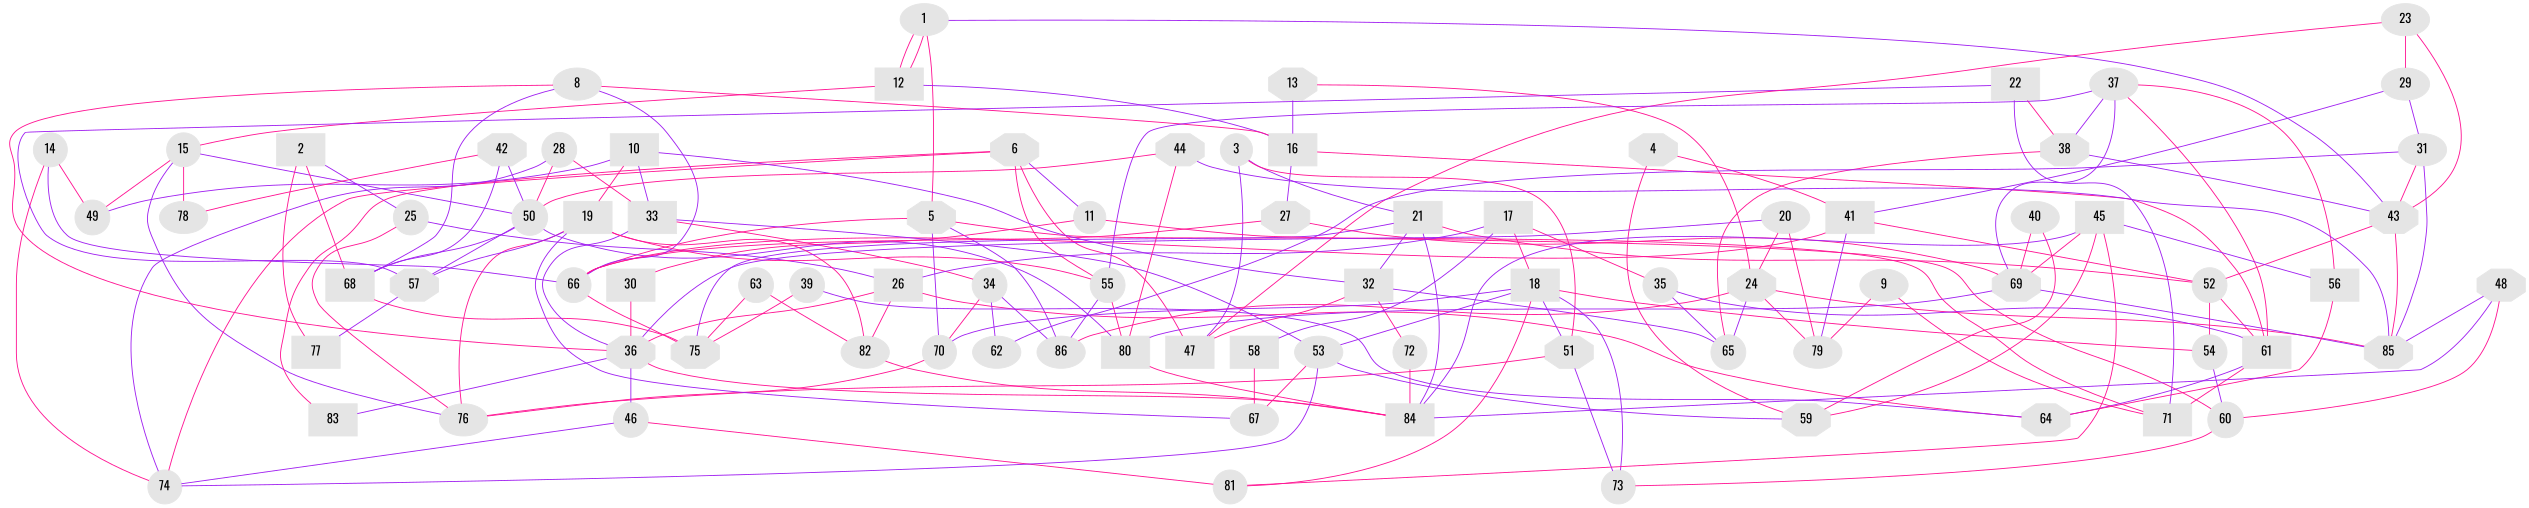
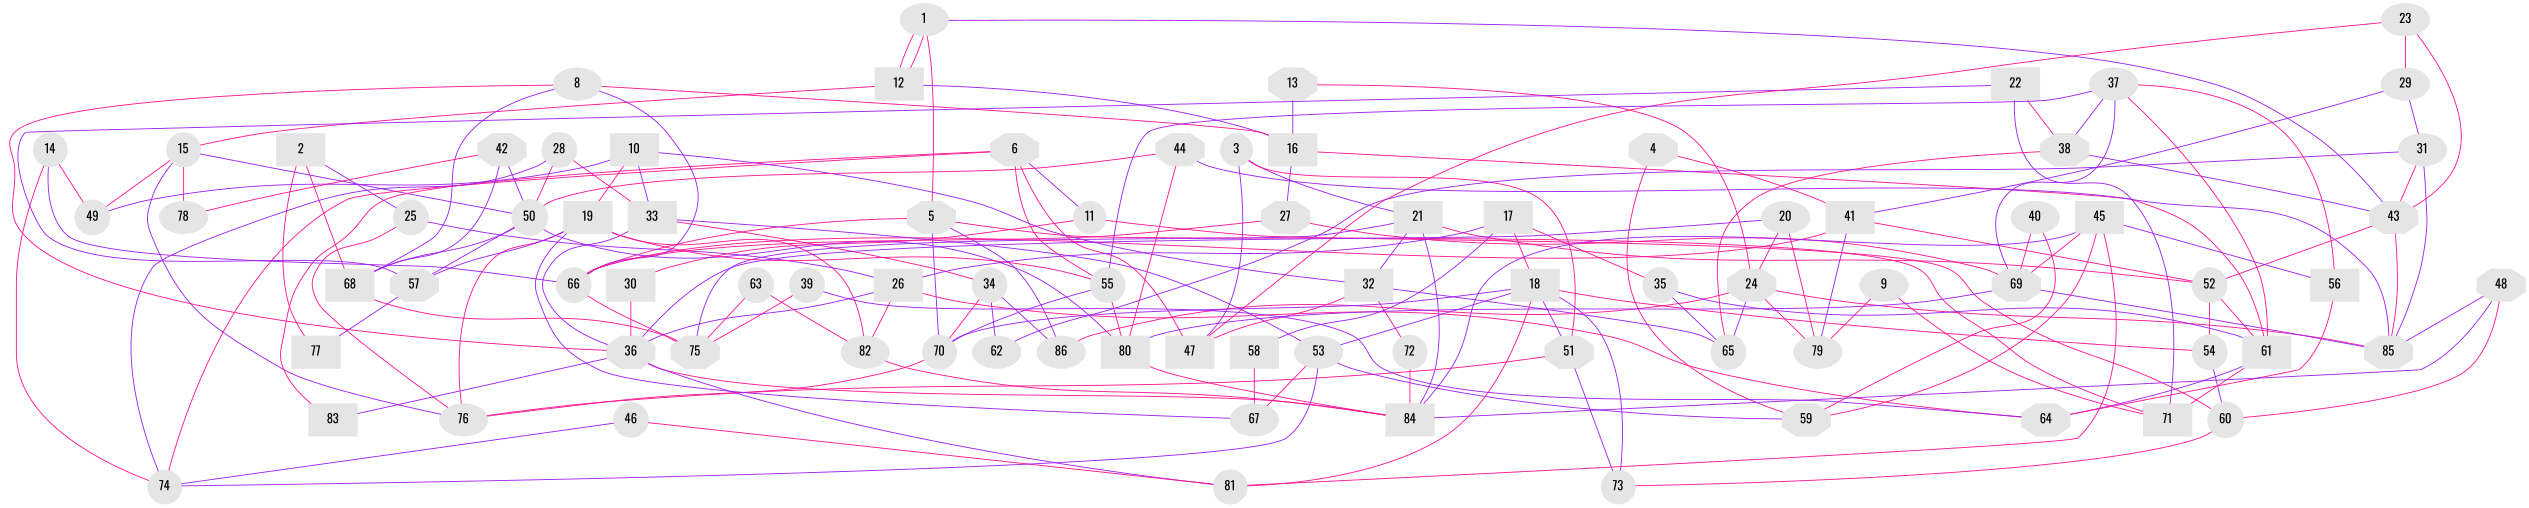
edge "26" -- "36": color deeppink -> purple
edge "55" -- "86": now "55" -- "70"
edge "36" -- "46": now "36" -- "81"
